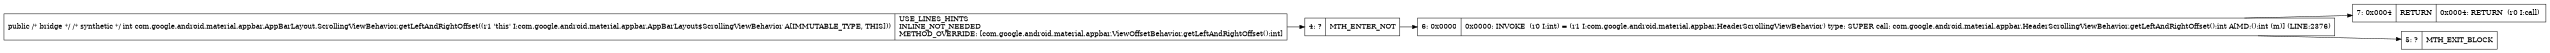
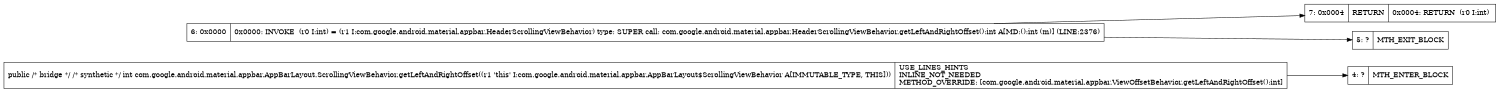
node "7: 0x0004": text "0x0004: RETURN  (r0 I:call)" -> "0x0004: RETURN  (r0 I:int)"
node "4: ?": text "MTH_ENTER_NOT" -> "MTH_ENTER_BLOCK"
edge "4: ?" -> "6: 0x0000": removed
